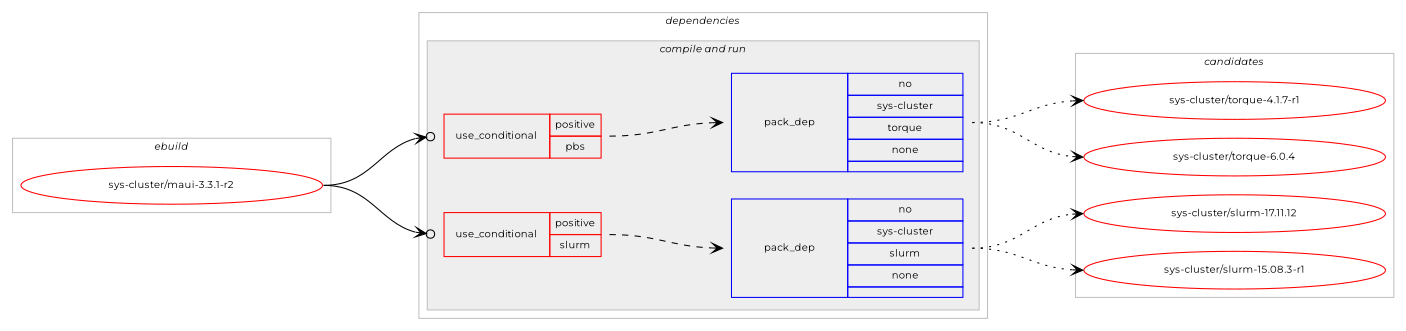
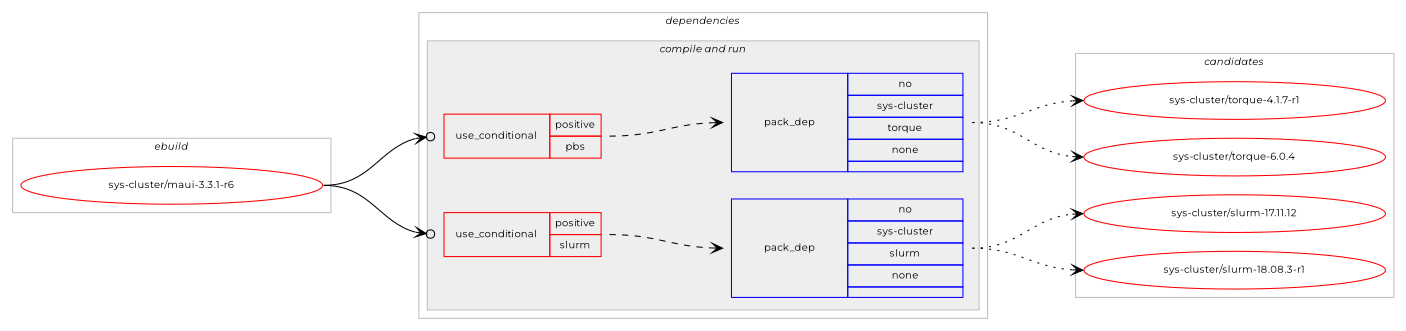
node "sys-cluster/maui-3.3.1-r2": label "sys-cluster/maui-3.3.1-r2" -> "sys-cluster/maui-3.3.1-r6"
node "sys-cluster/slurm-15.08.3-r1": label "sys-cluster/slurm-15.08.3-r1" -> "sys-cluster/slurm-18.08.3-r1"
